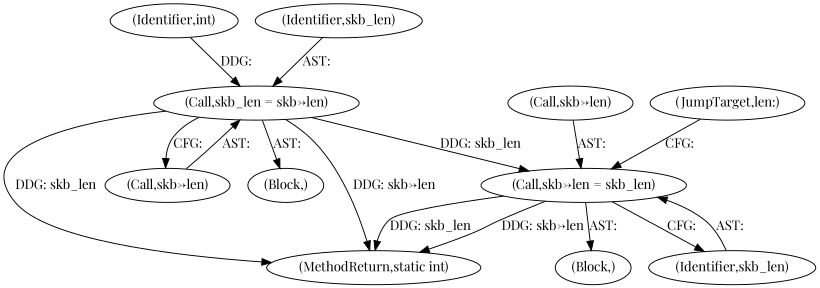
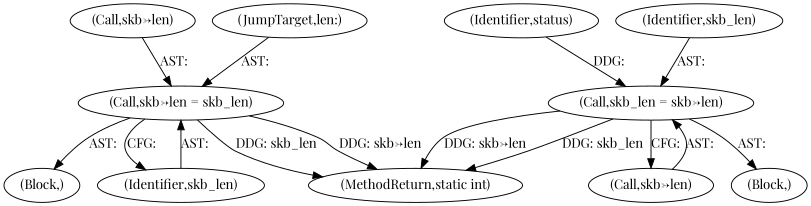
node "(Identifier,int)": label "(Identifier,int)" -> "(Identifier,status)"
edge "(Call,skb_len = skb->len)" -> "(Call,skb->len = skb_len)": removed, label "DDG: skb_len"
edge "(JumpTarget,len:)" -> "(Call,skb->len = skb_len)": label "CFG: " -> "AST: "
